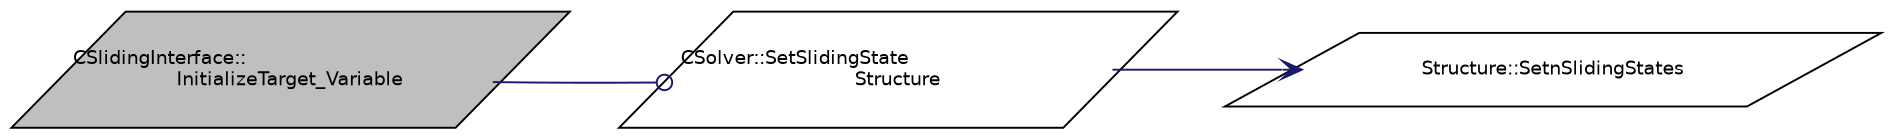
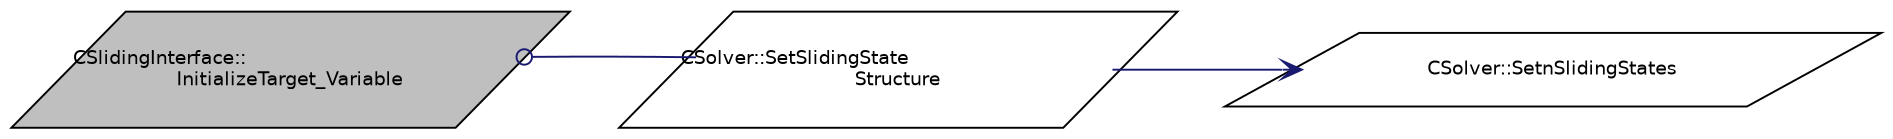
node "Structure::SetnSlidingStates": label "Structure::SetnSlidingStates" -> "CSolver::SetnSlidingStates"
edge "CSlidingInterface:: InitializeTarget_Variable" -> "CSolver::SetSlidingState Structure": reversed
